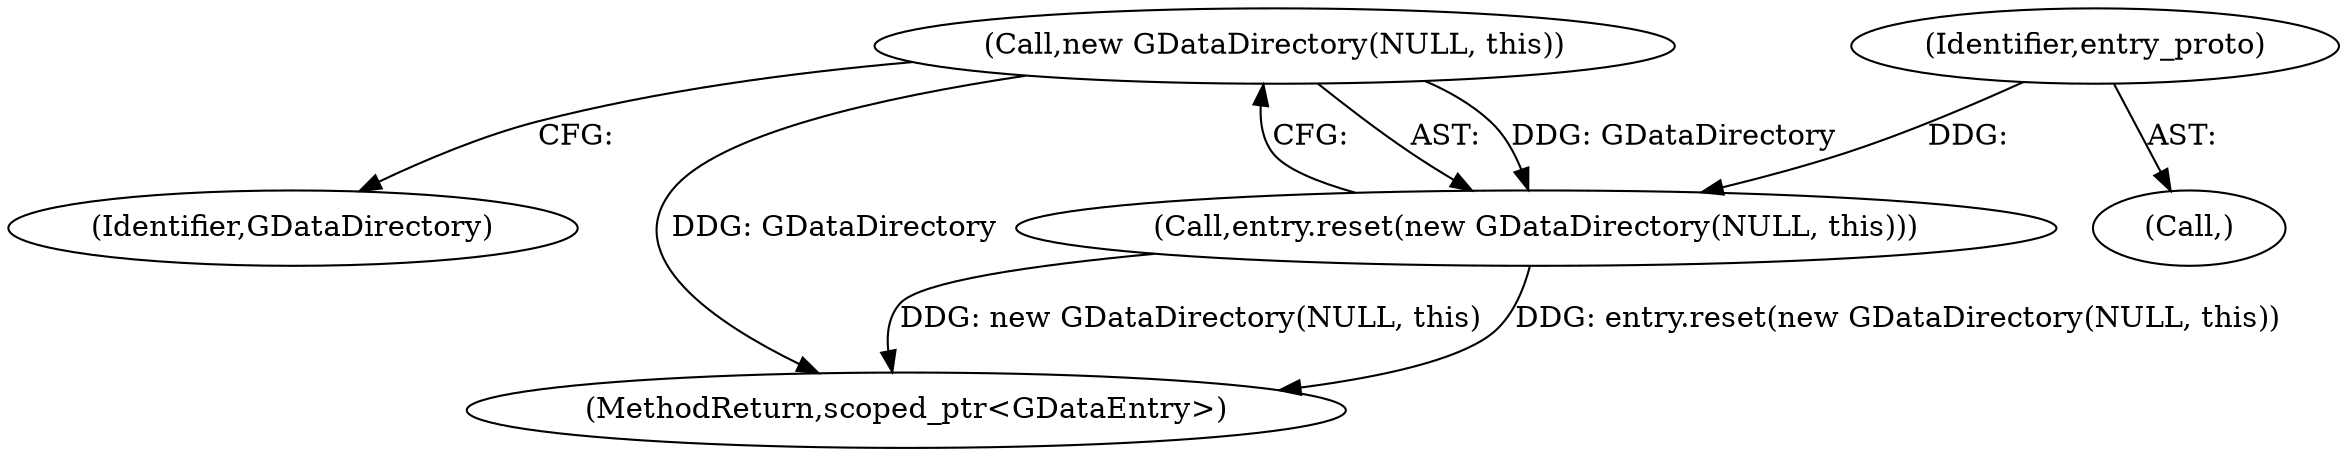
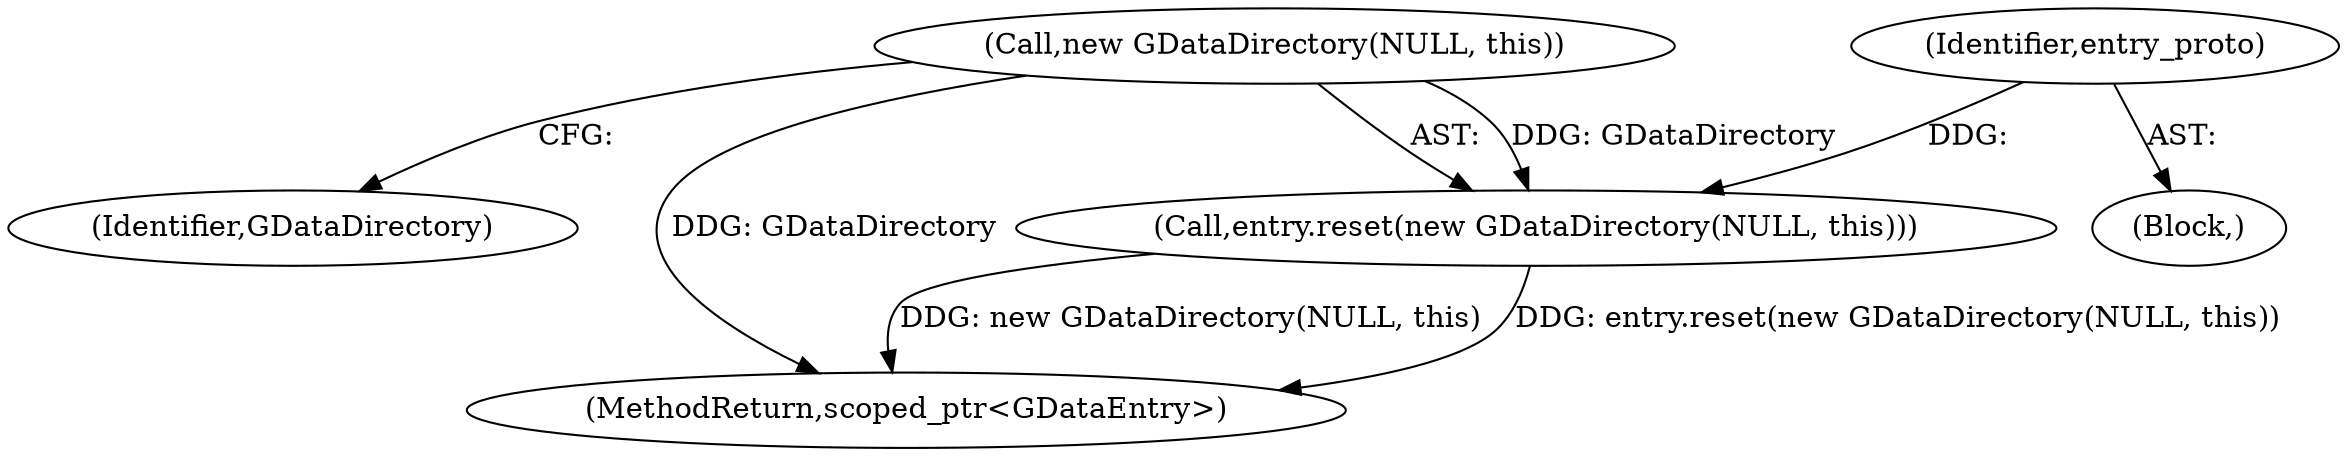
edge "(Call,entry.reset(new GDataDirectory(NULL, this)))" -> "(Call,new GDataDirectory(NULL, this))": removed, label "CFG:"
node "(Call,)": label "(Call,)" -> "(Block,)"
